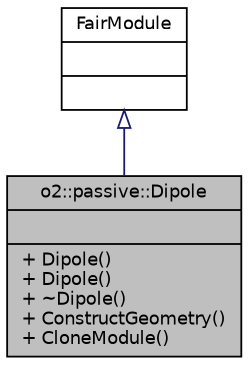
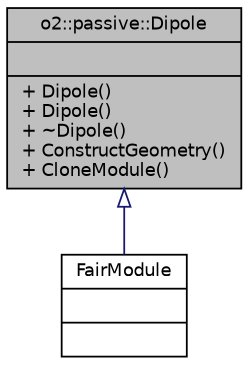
edge "o2::passive::Dipole" -> "FairModule": reversed
